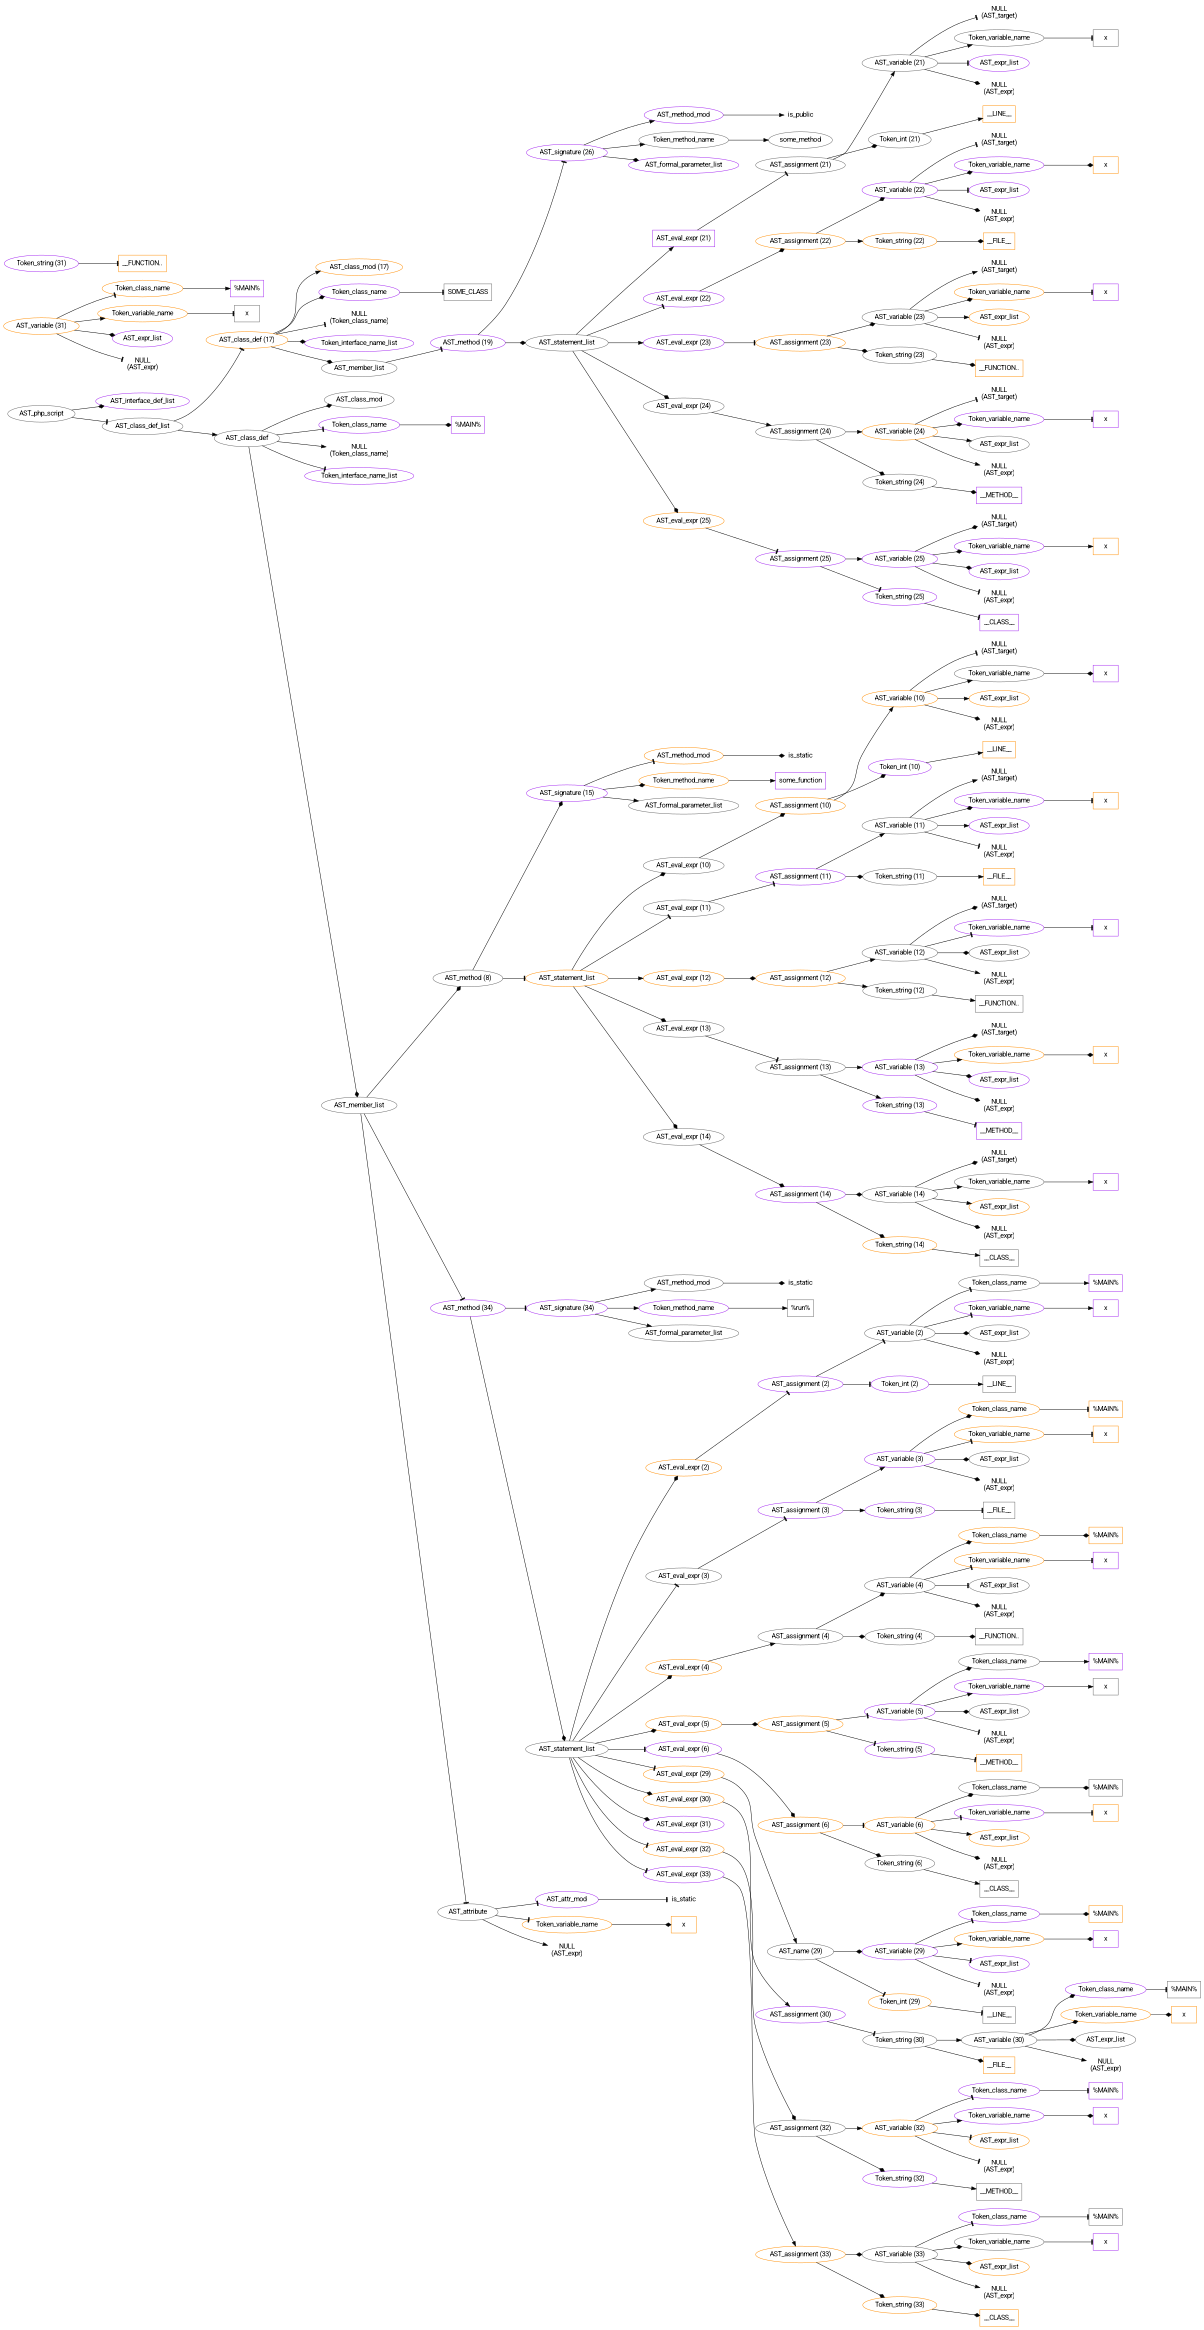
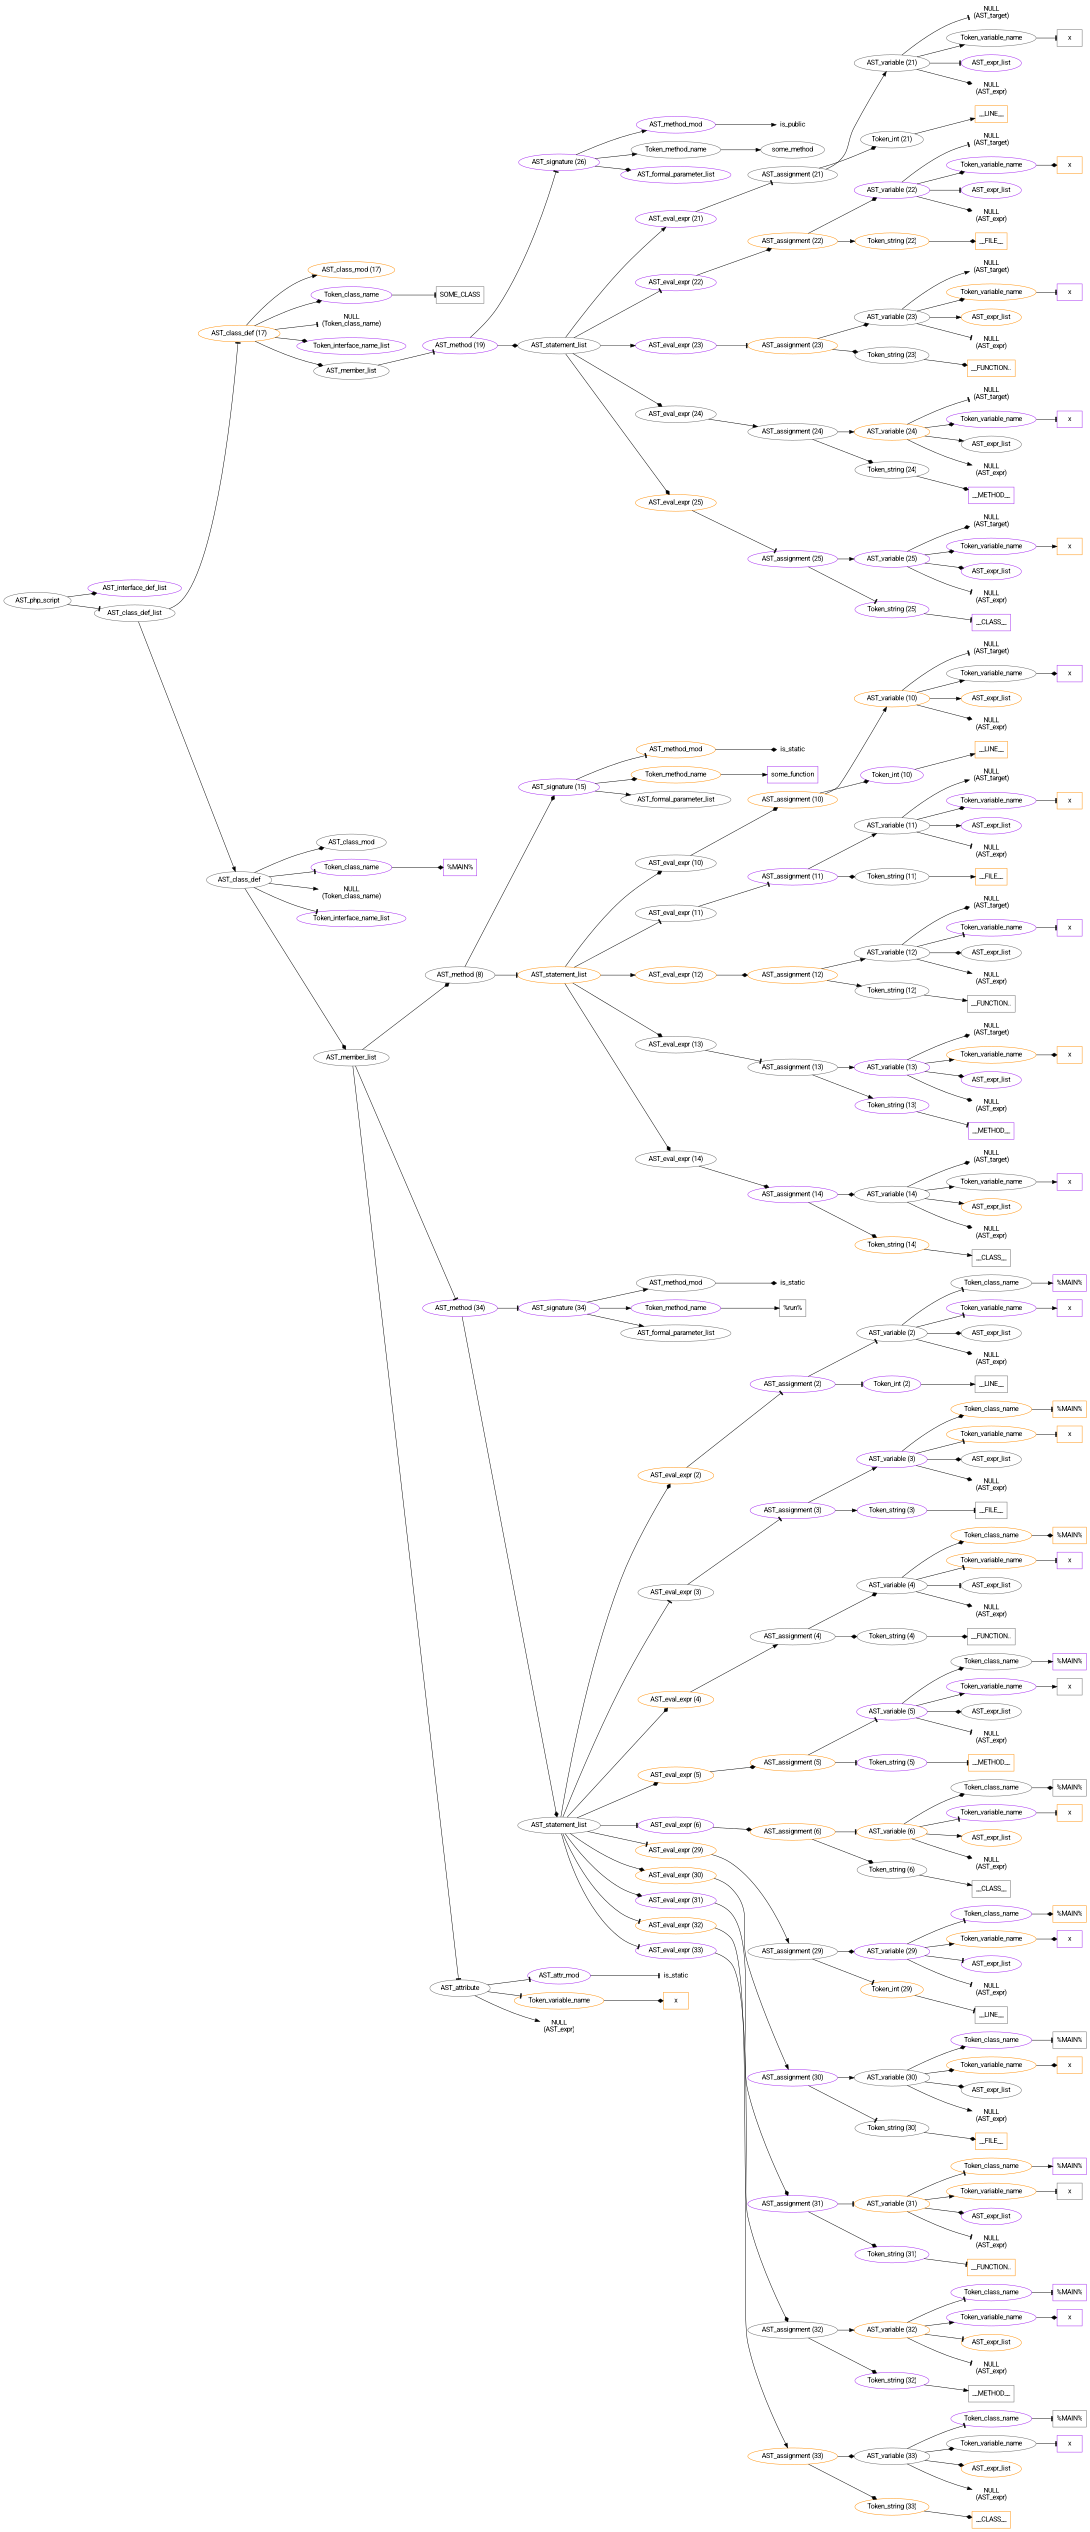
node "AST_eval_expr (21)": shape box -> ellipse
node "AST_name (29)": label "AST_name (29)" -> "AST_assignment (29)"
edge "Token_string (30)" -> "AST_variable (30)": now "AST_assignment (30)" -> "AST_variable (30)"
node "AST_assignment (31)": added
